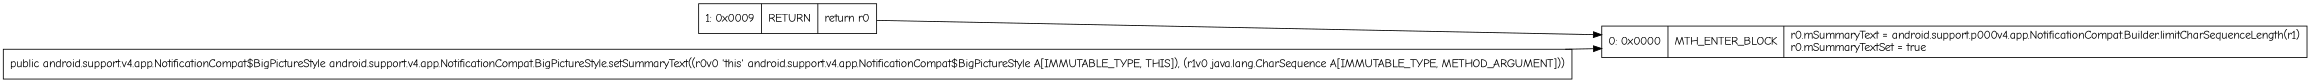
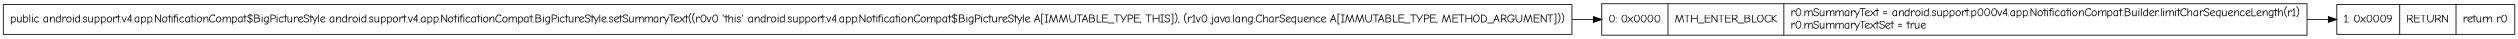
edge "1: 0x0009" -> "0: 0x0000": reversed
